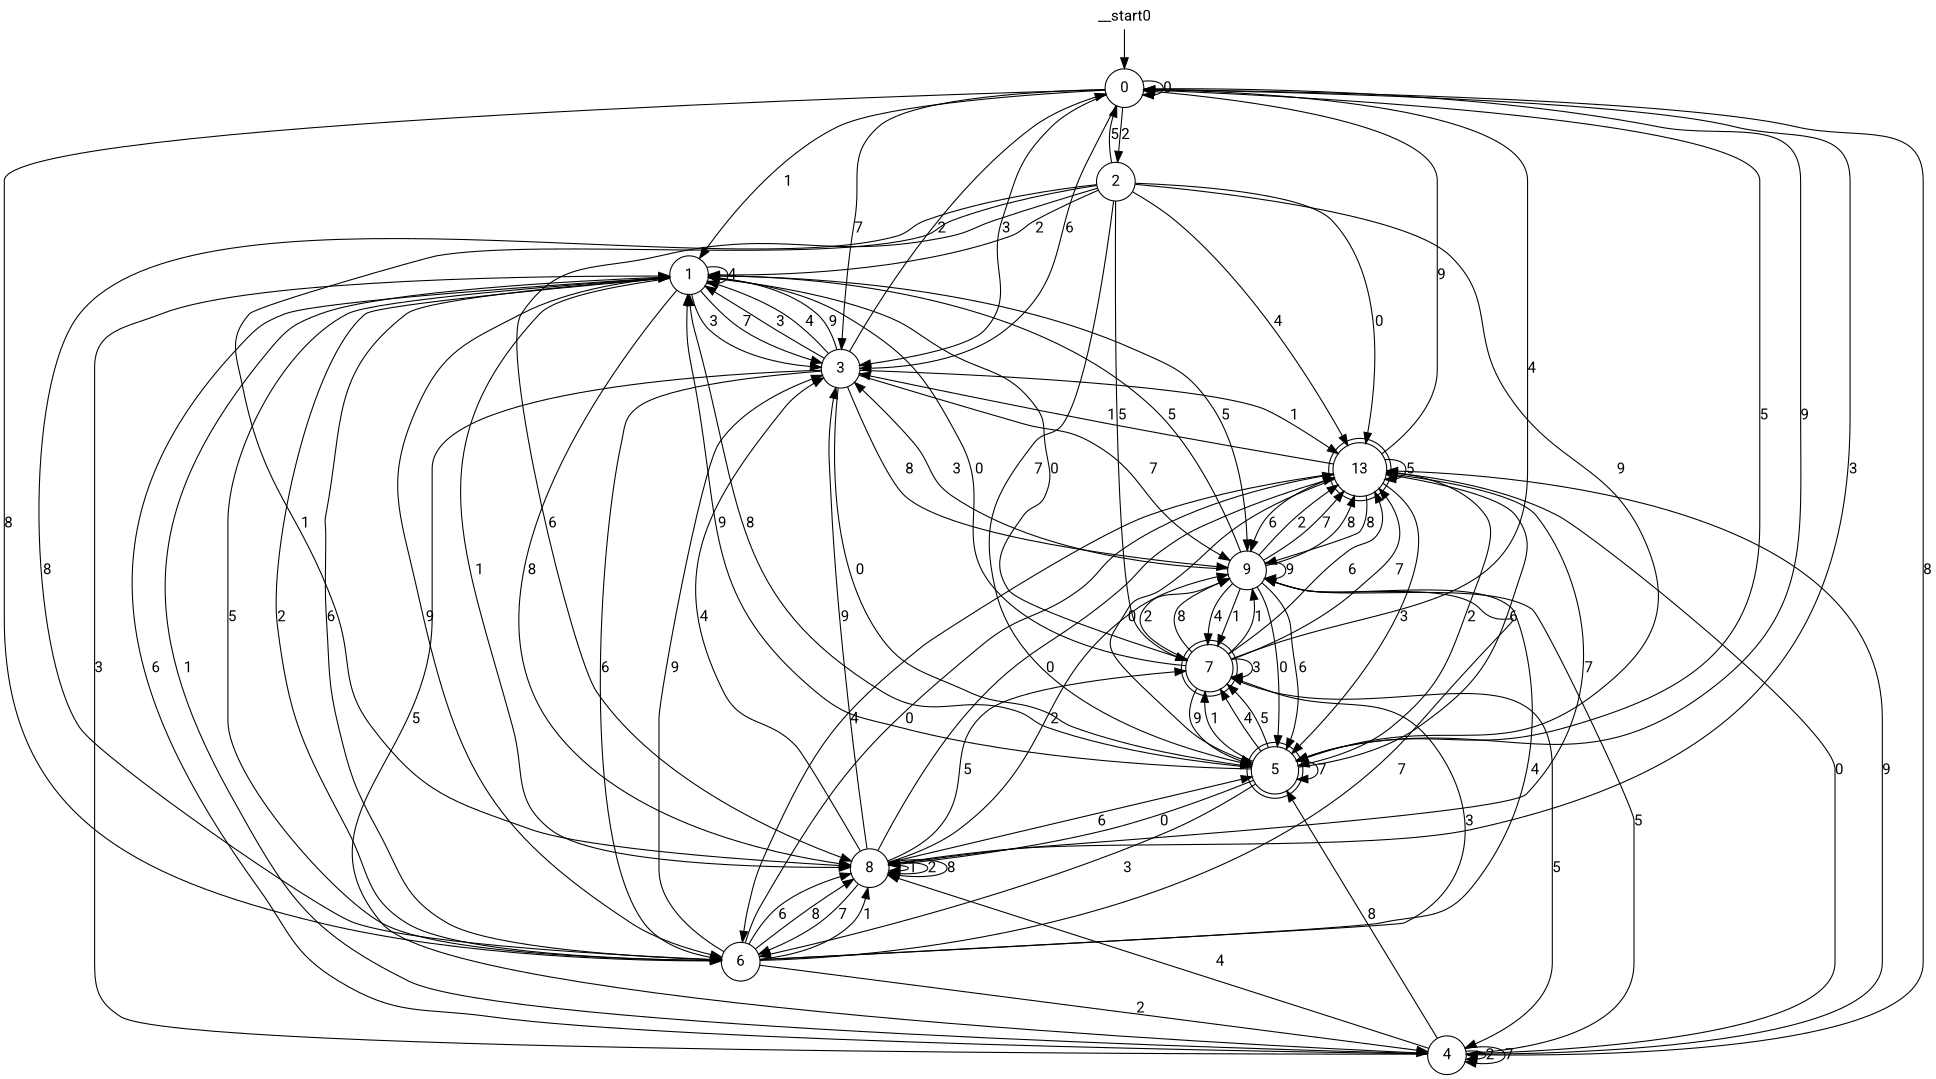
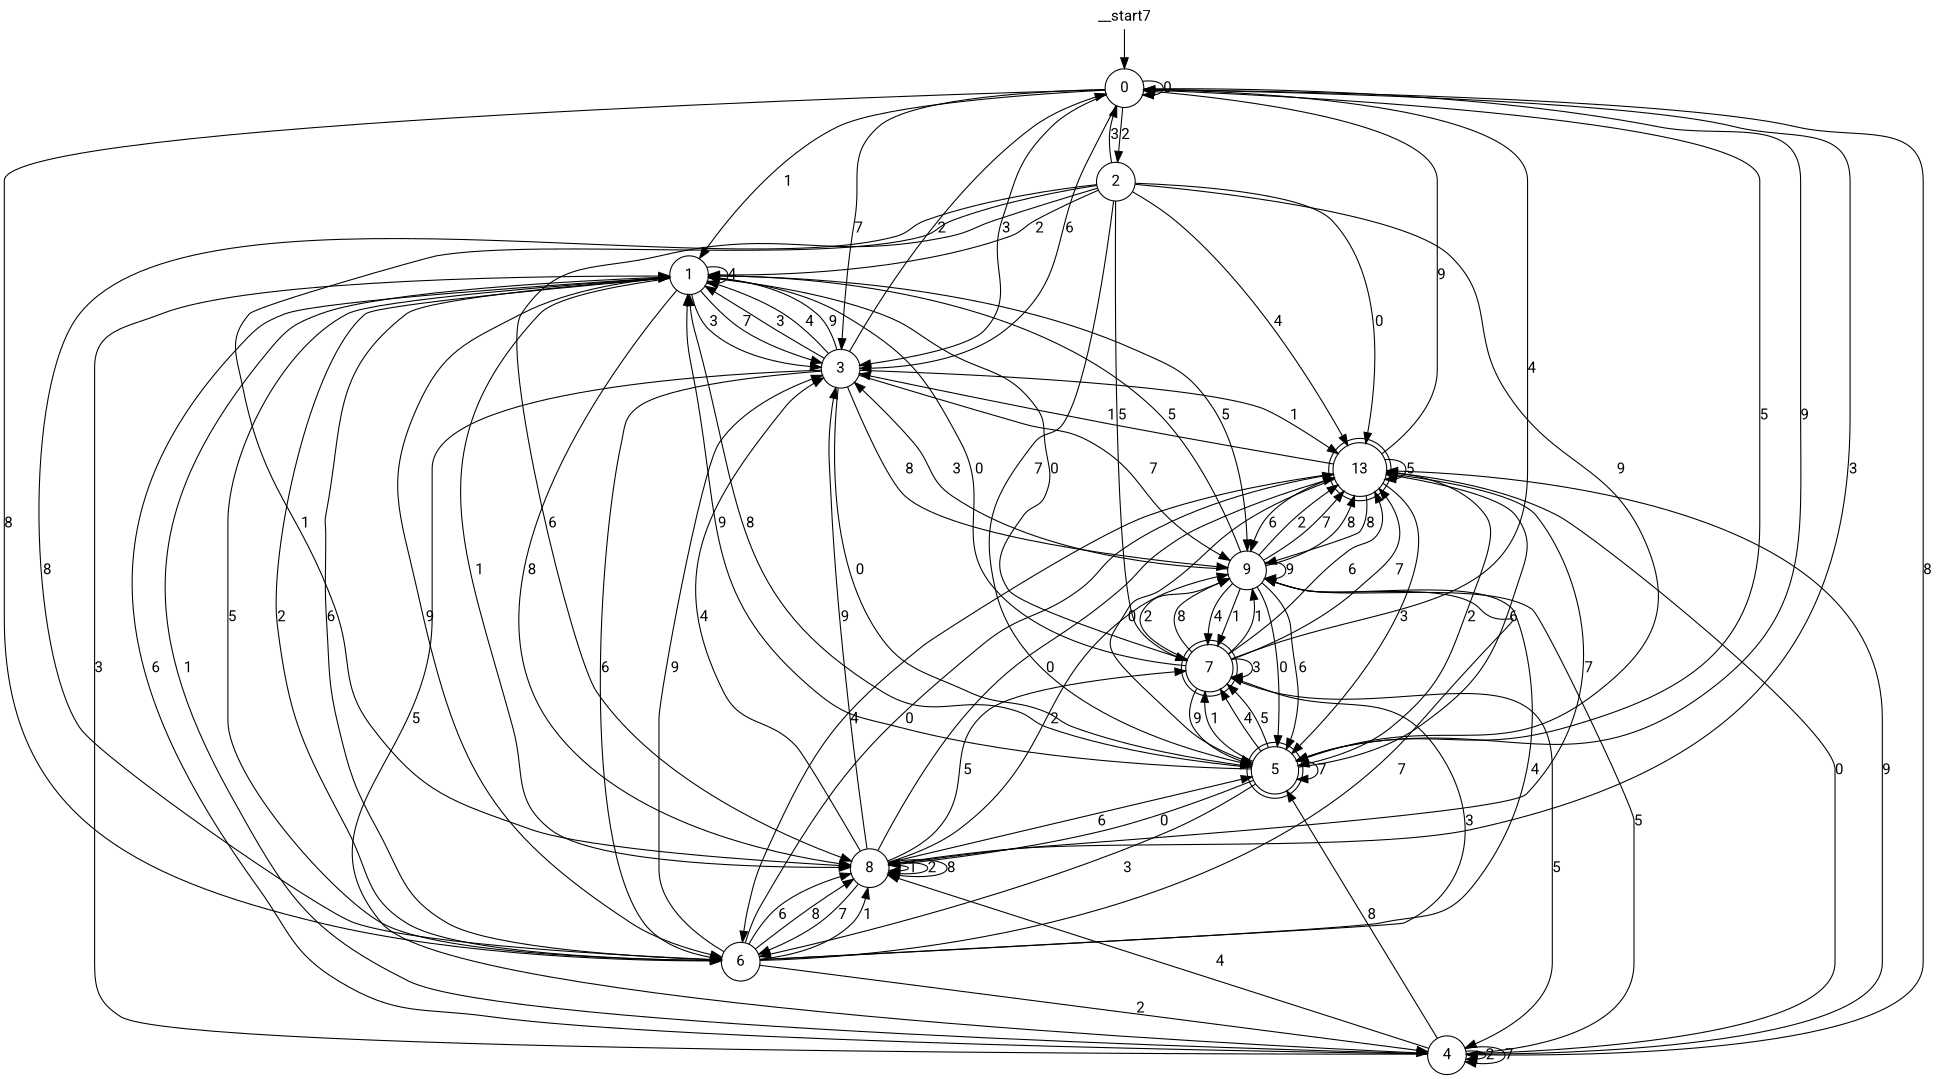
node "__start0": label "__start0" -> "__start7"
edge "2" -> "0": label "5" -> "3"
